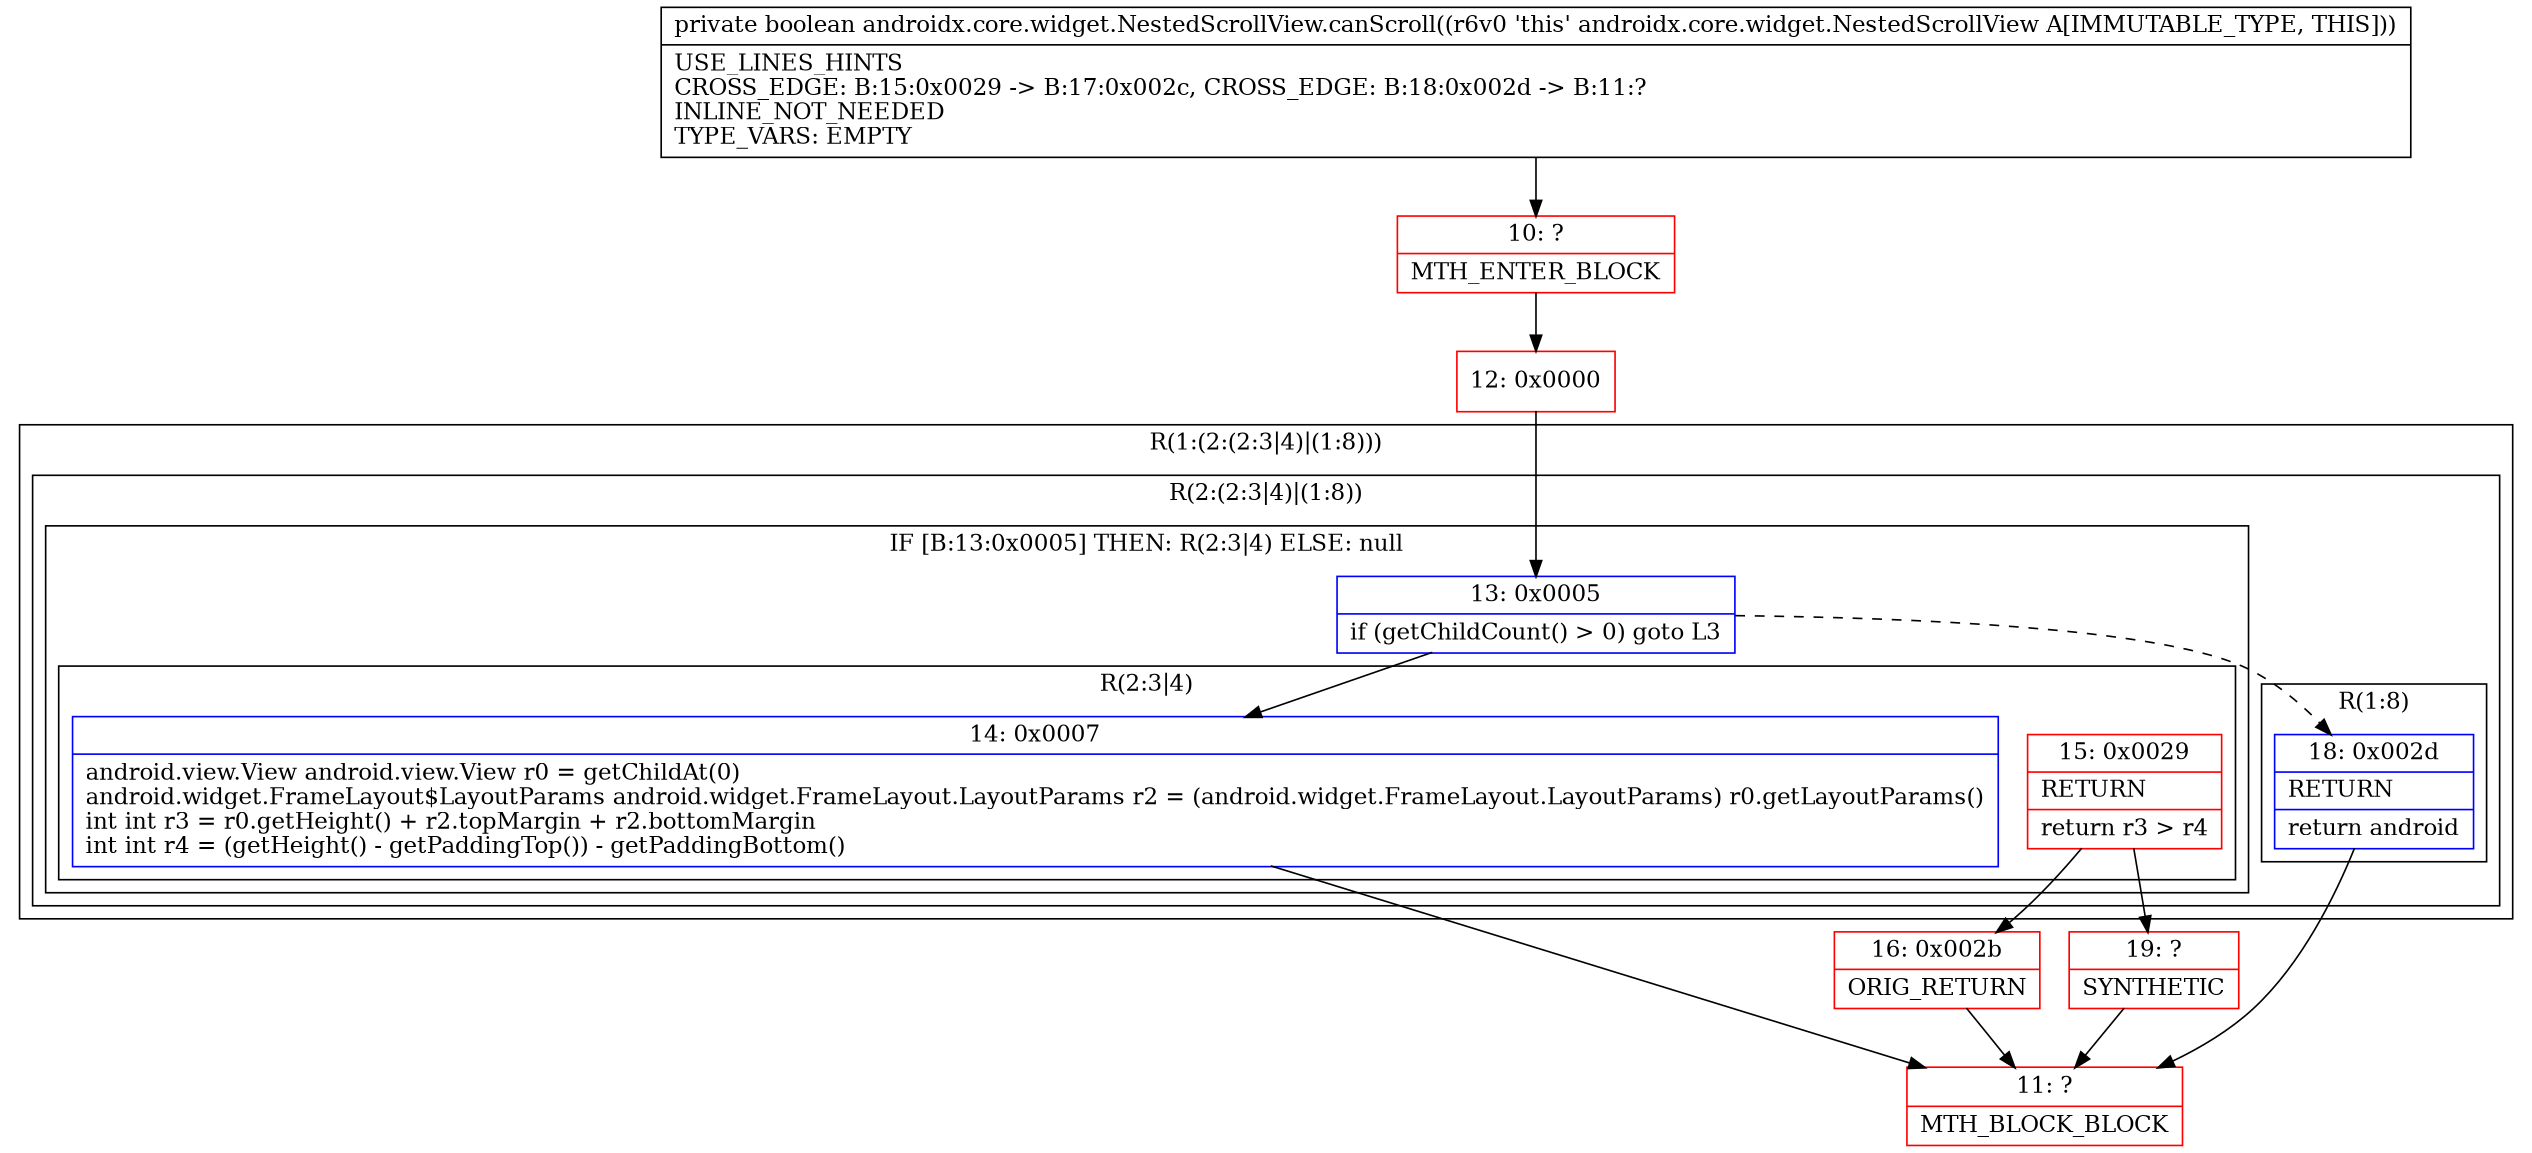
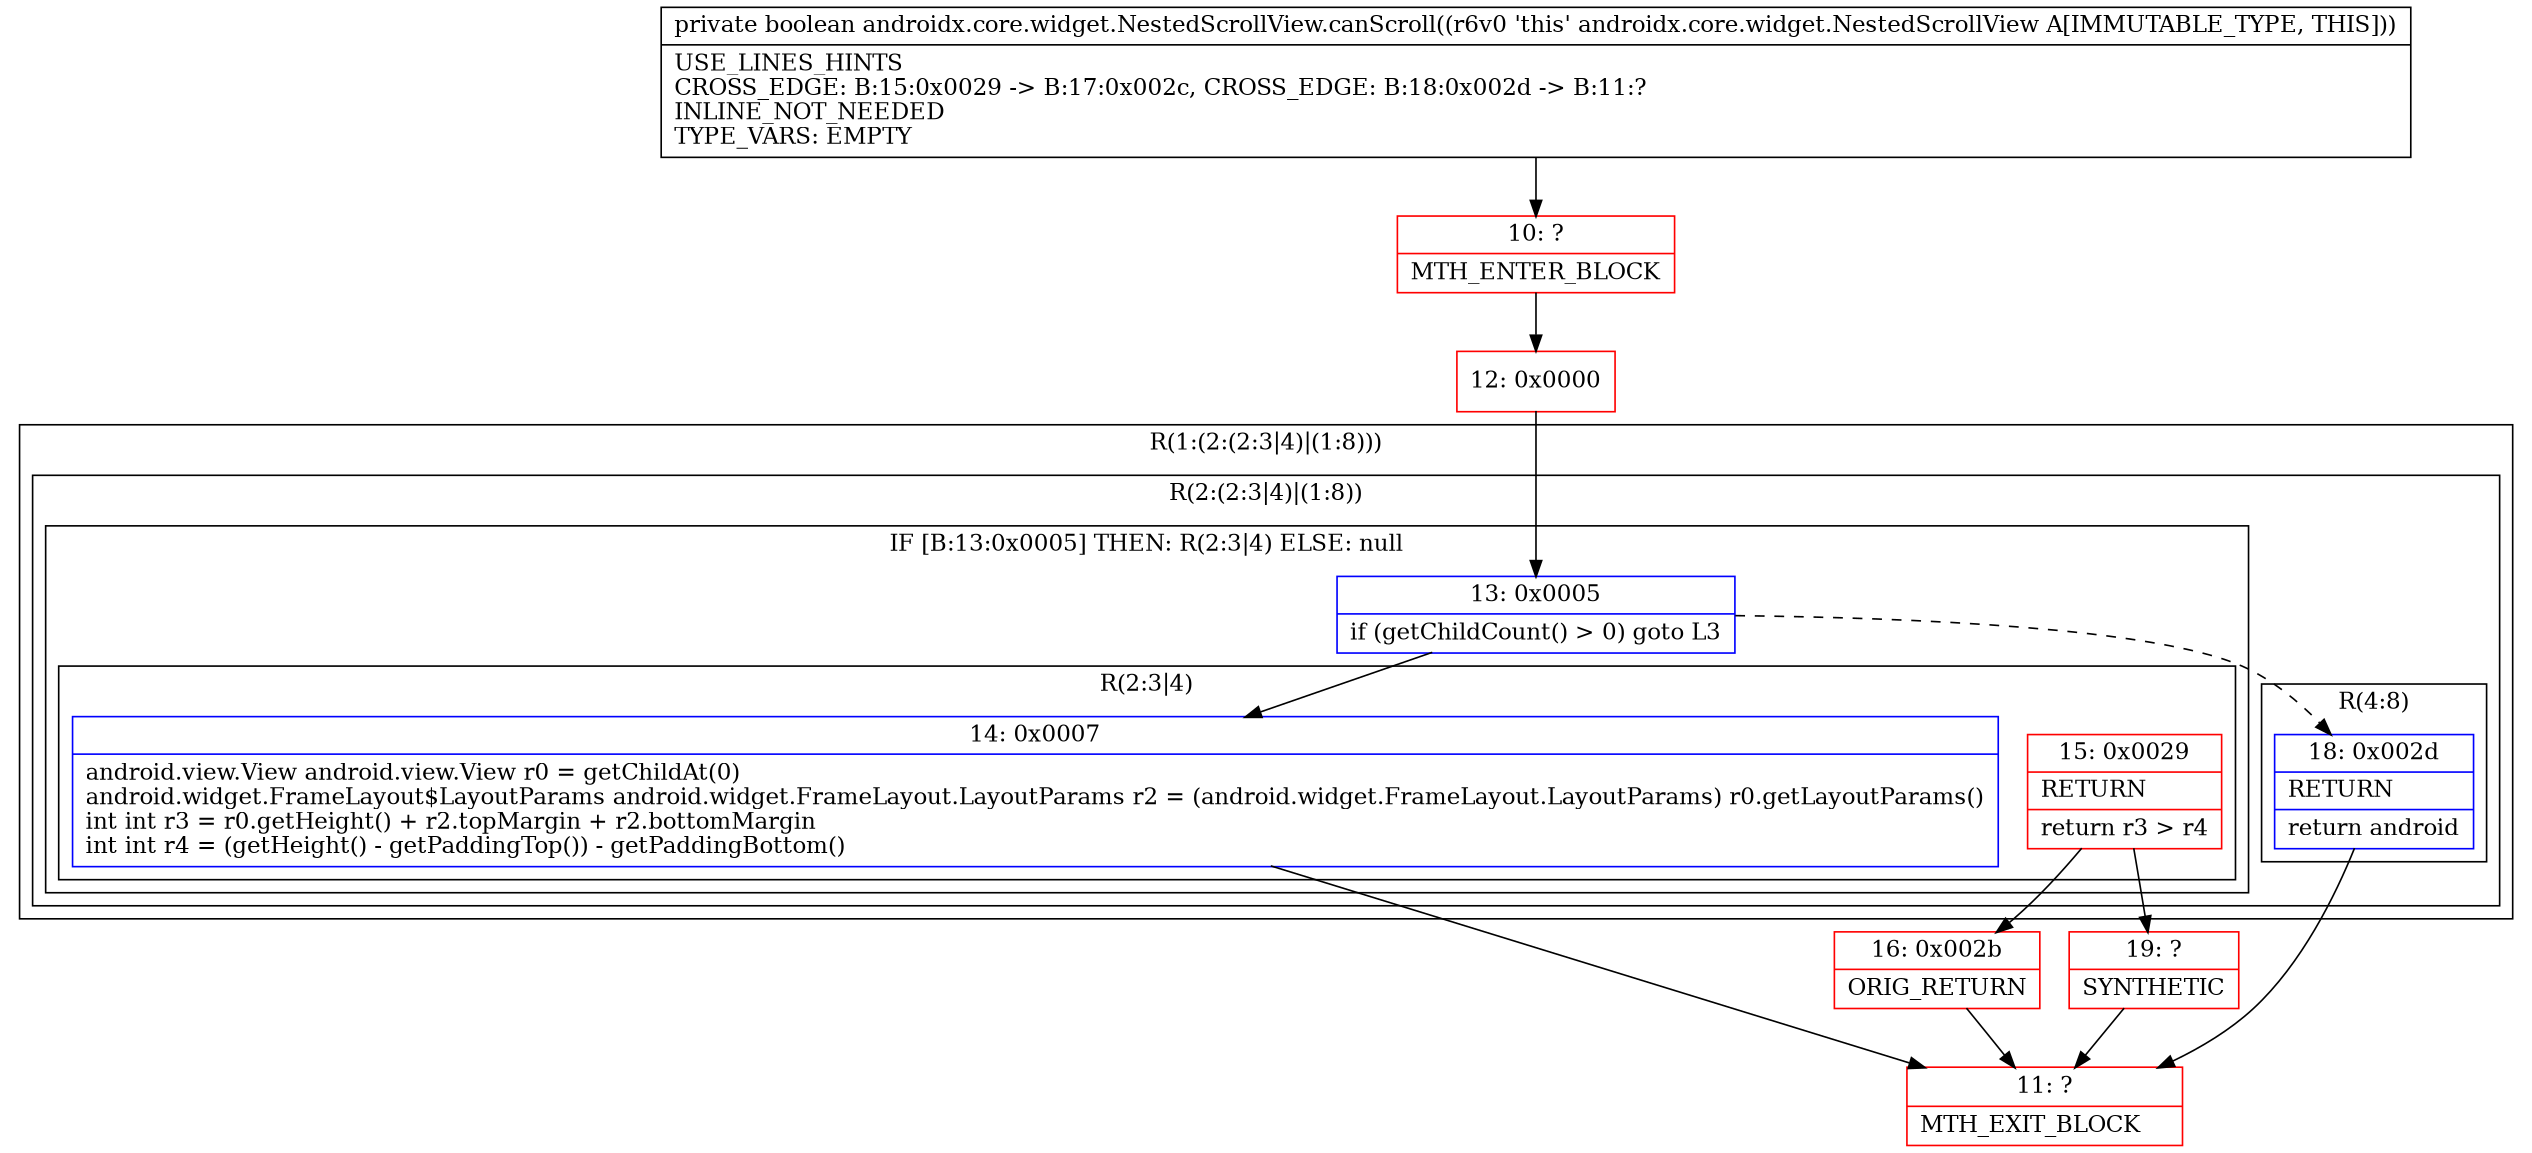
cluster "R(1:8)": label "R(1:8)" -> "R(4:8)"
node "11: ?": text "MTH_BLOCK_BLOCK" -> "MTH_EXIT_BLOCK"
